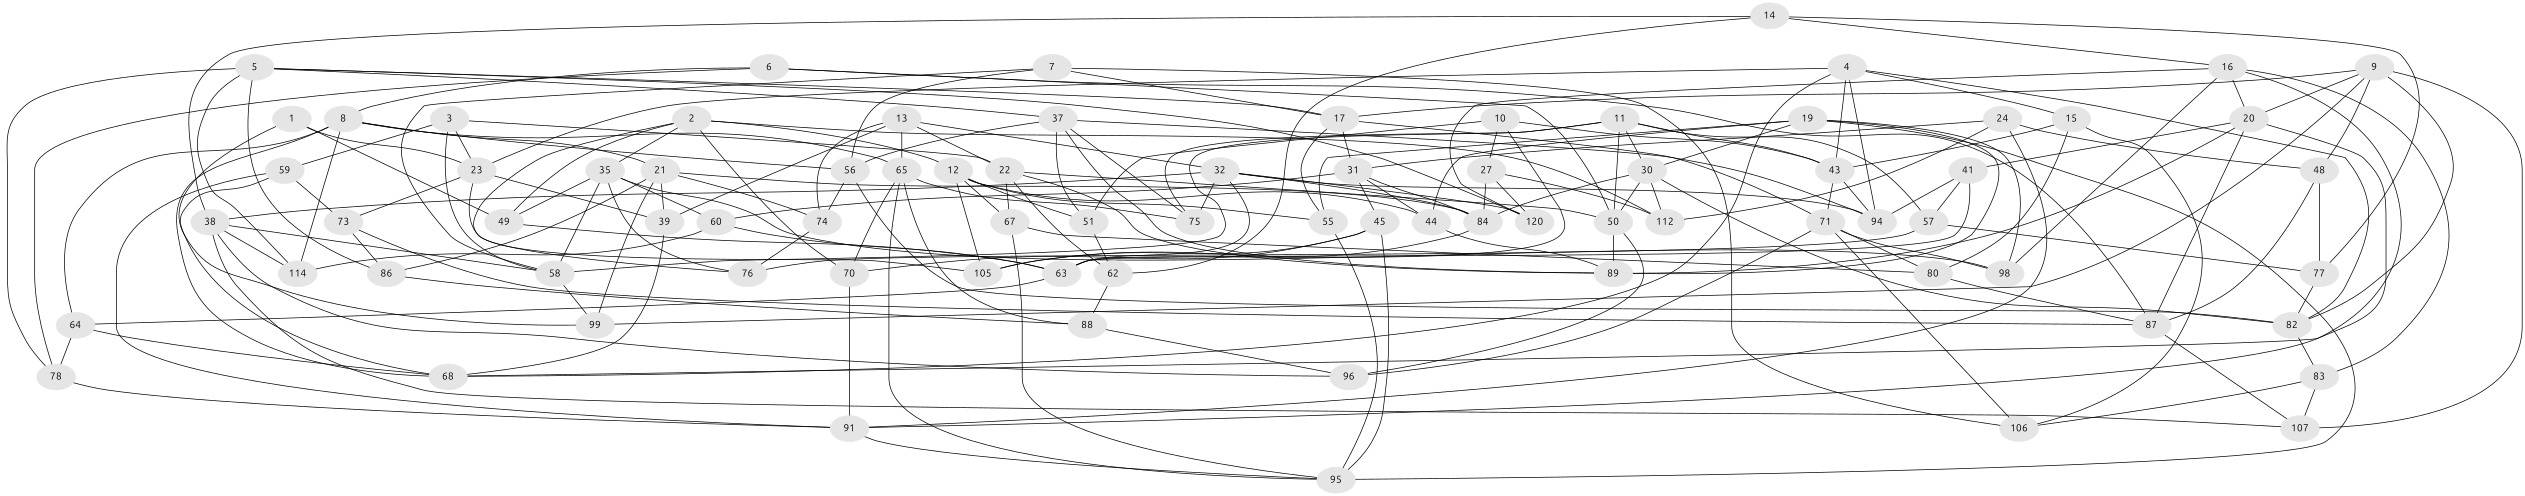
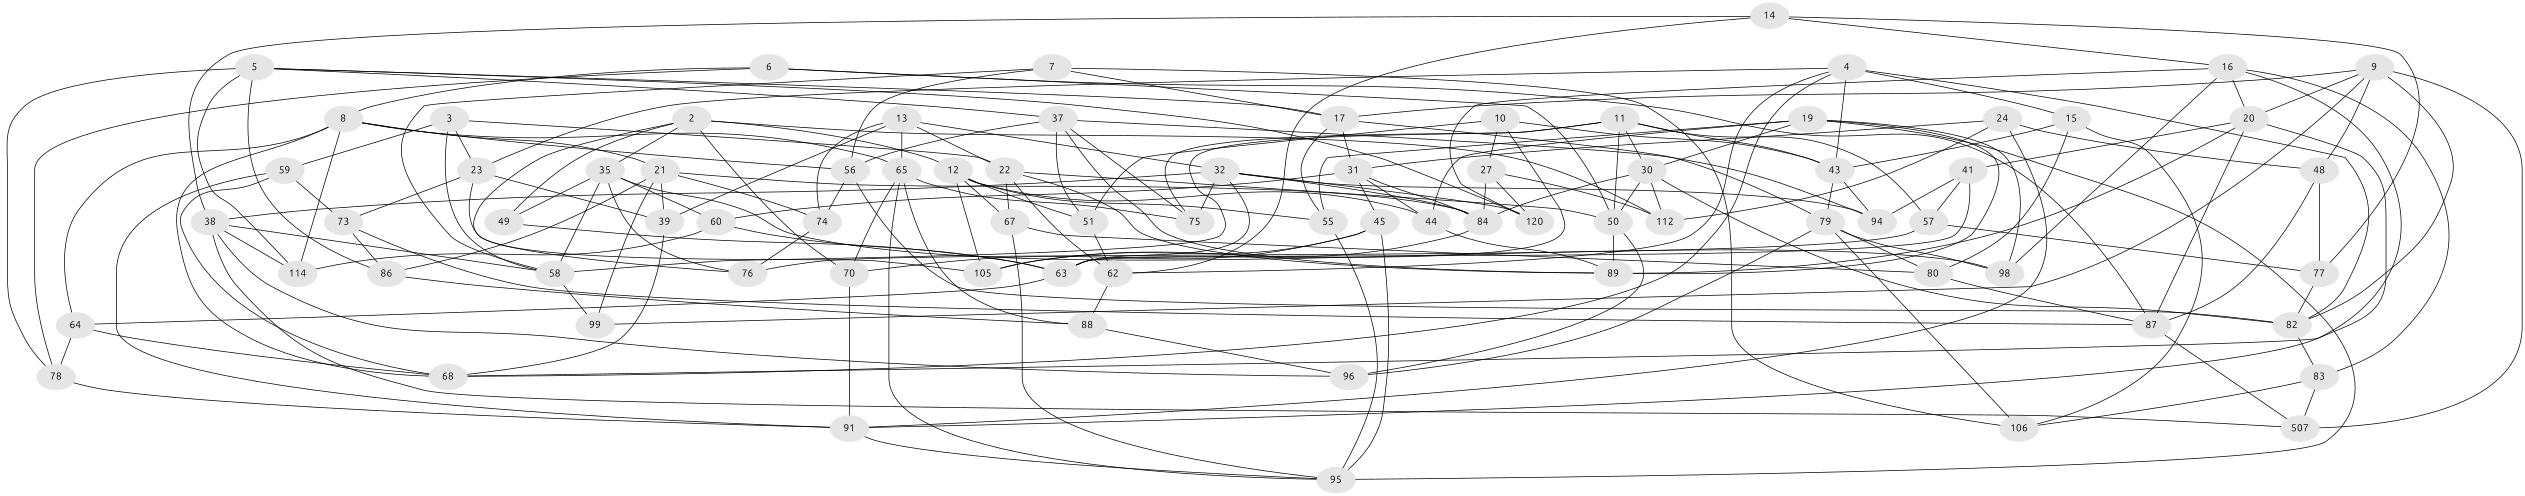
node "1": removed
edge "4" -- "94": now "4" -- "62"
node "71": label "71" -> "79"
node "107": label "107" -> "507"
